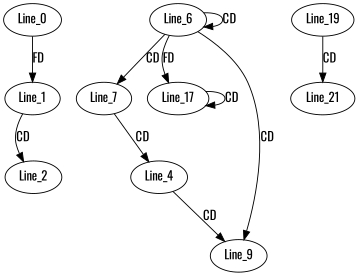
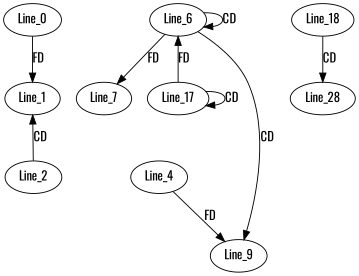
node "Line_19": label "Line_19" -> "Line_18"
edge "Line_6" -> "Line_17": reversed
edge "Line_6" -> "Line_7": label "CD" -> "FD"
node "Line_21": label "Line_21" -> "Line_28"
edge "Line_1" -> "Line_2": reversed
edge "Line_7" -> "Line_4": removed, label "CD"
edge "Line_4" -> "Line_9": label "CD" -> "FD"
